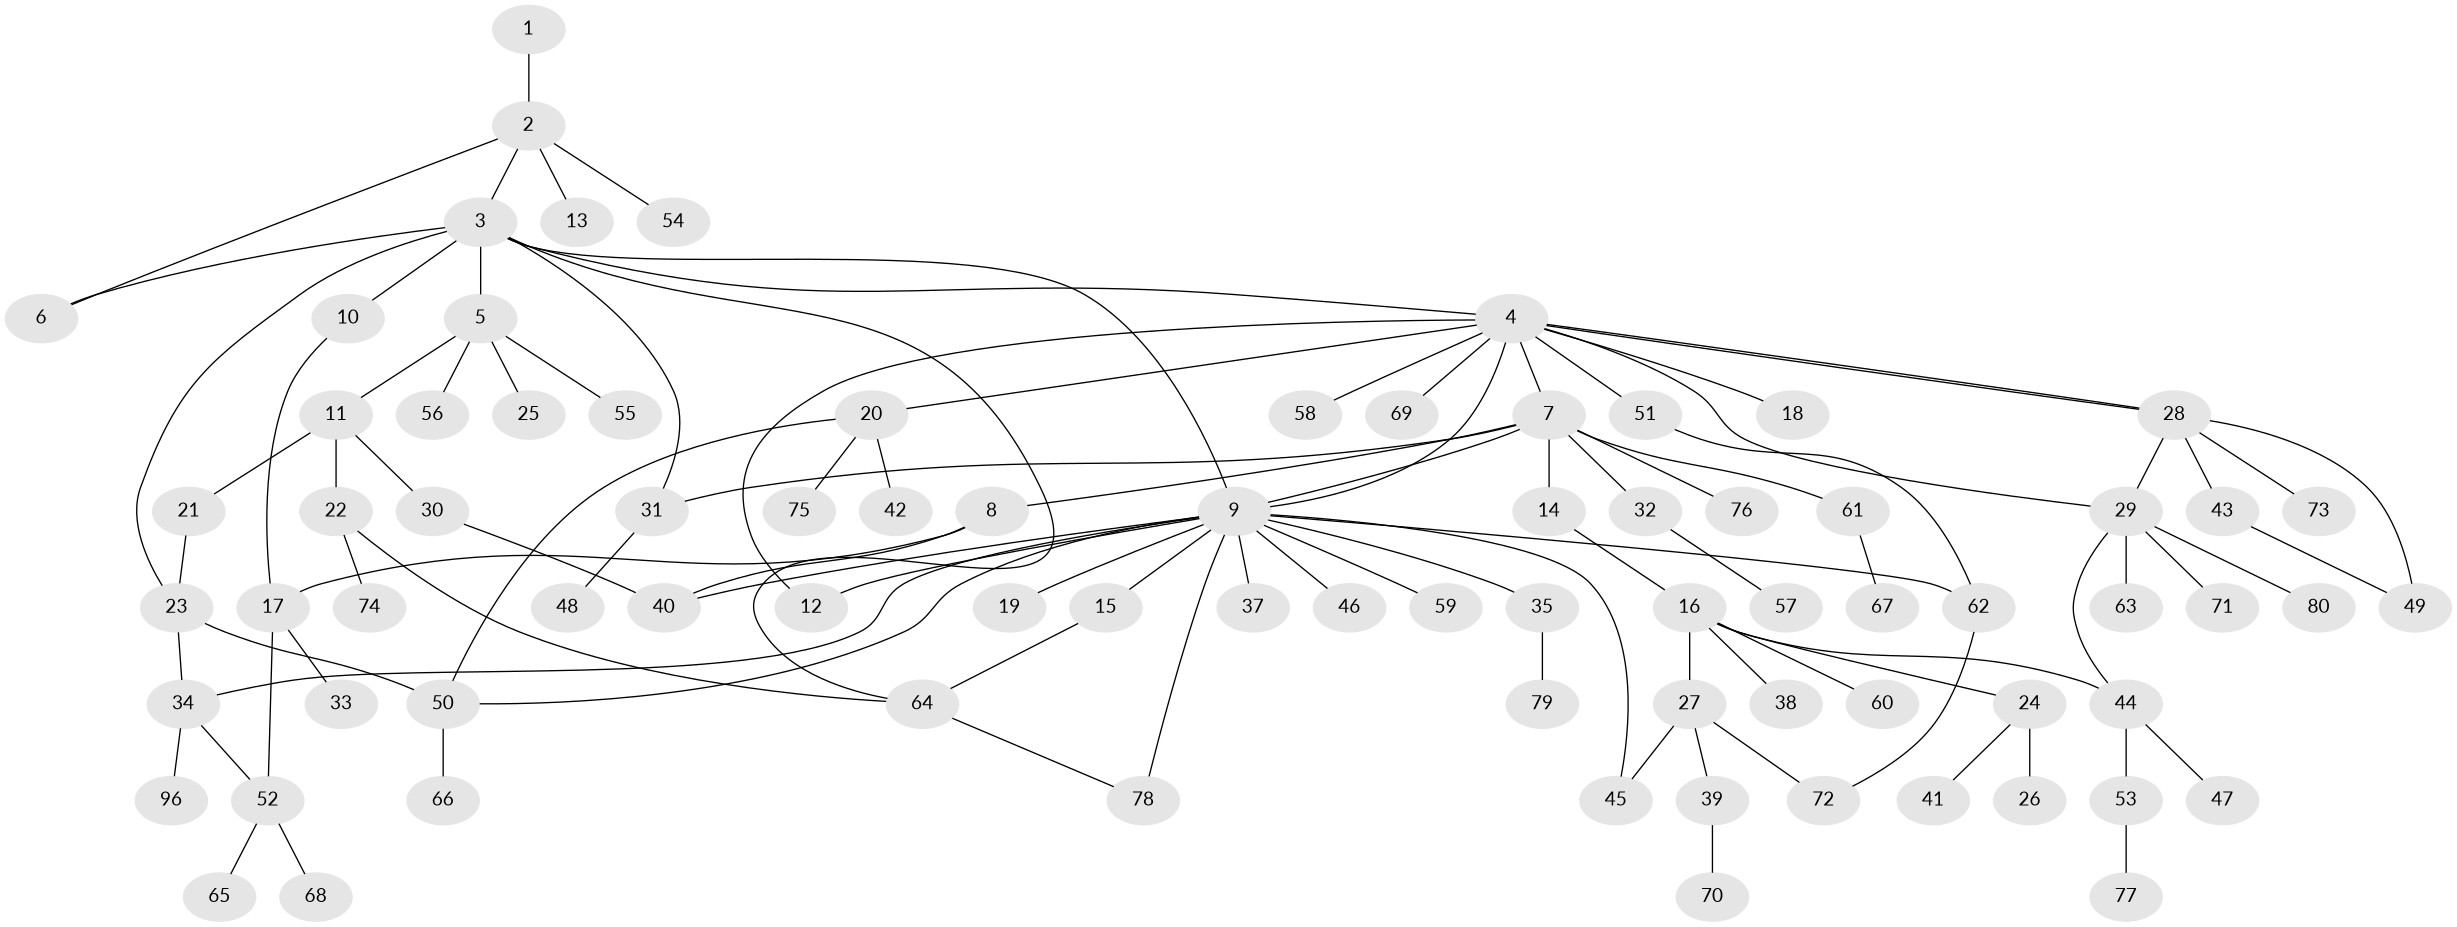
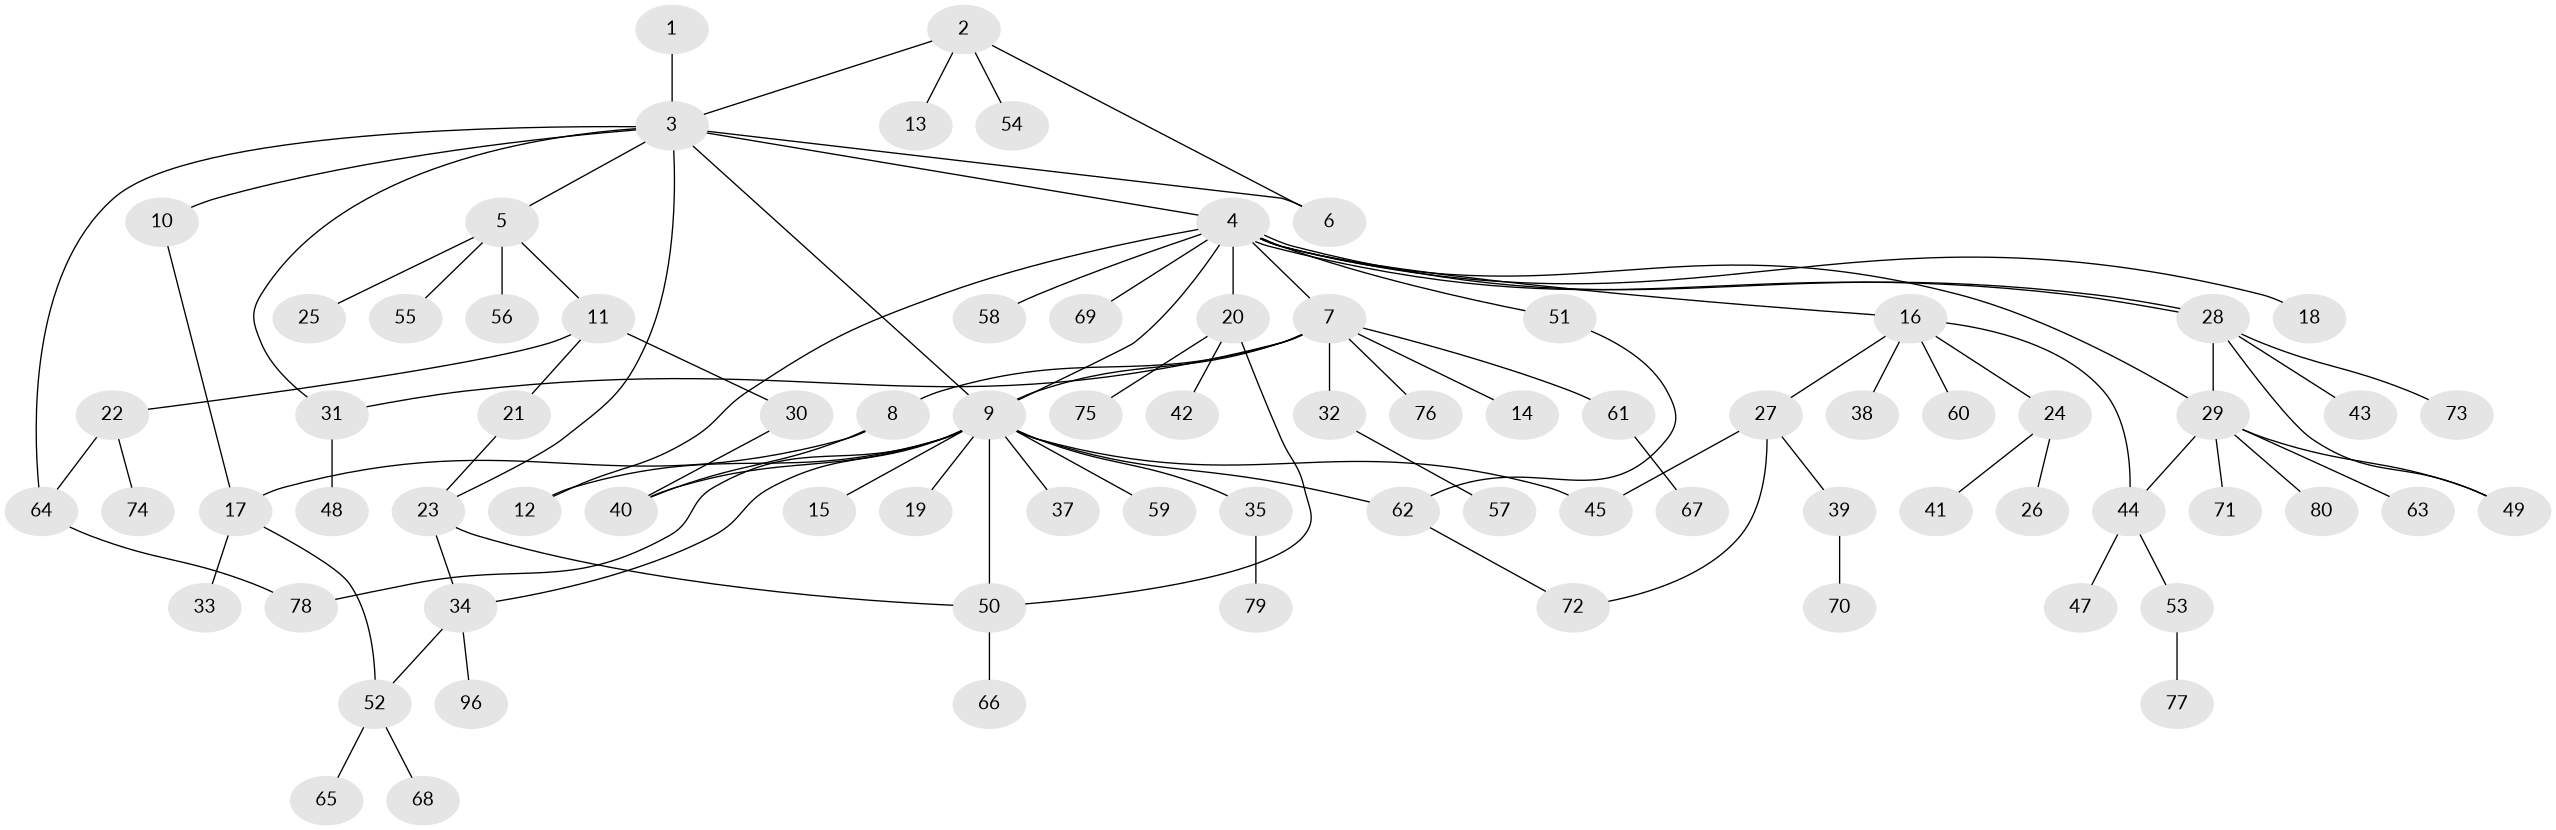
edge "1" -- "2": now "1" -- "3"
edge "14" -- "16": now "4" -- "16"
edge "43" -- "49": now "29" -- "49"
node "46": removed
edge "15" -- "64": removed
